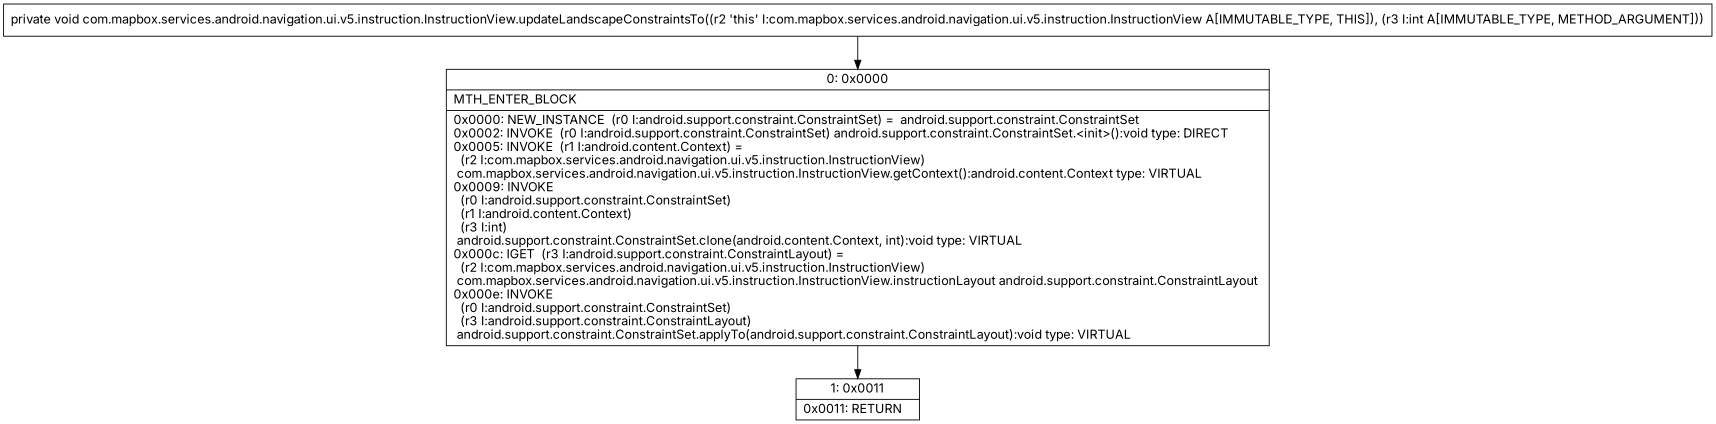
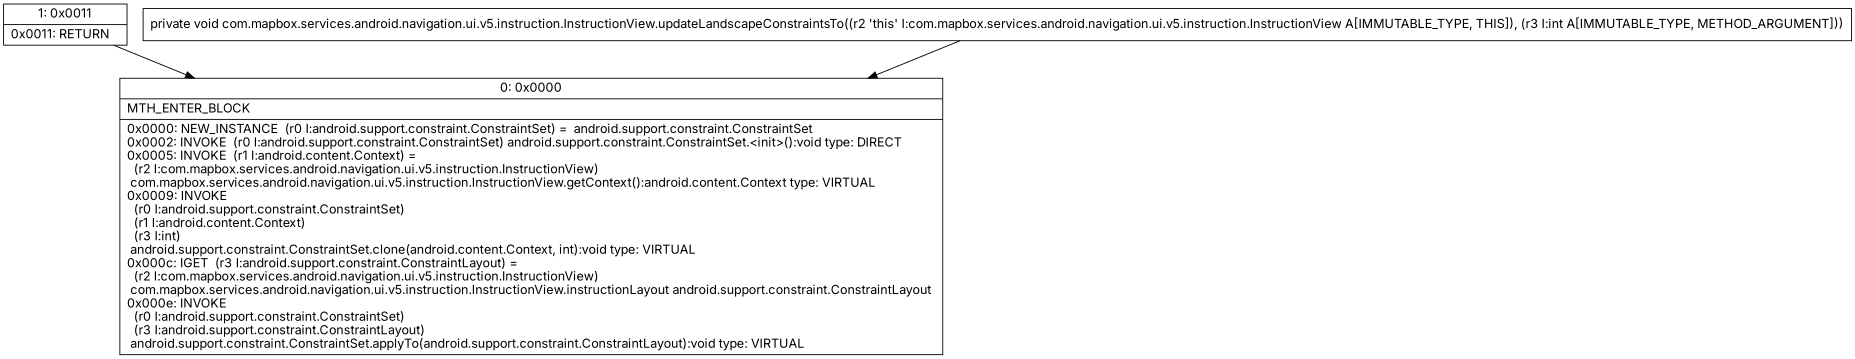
edge "0: 0x0000" -> "1: 0x0011": reversed
